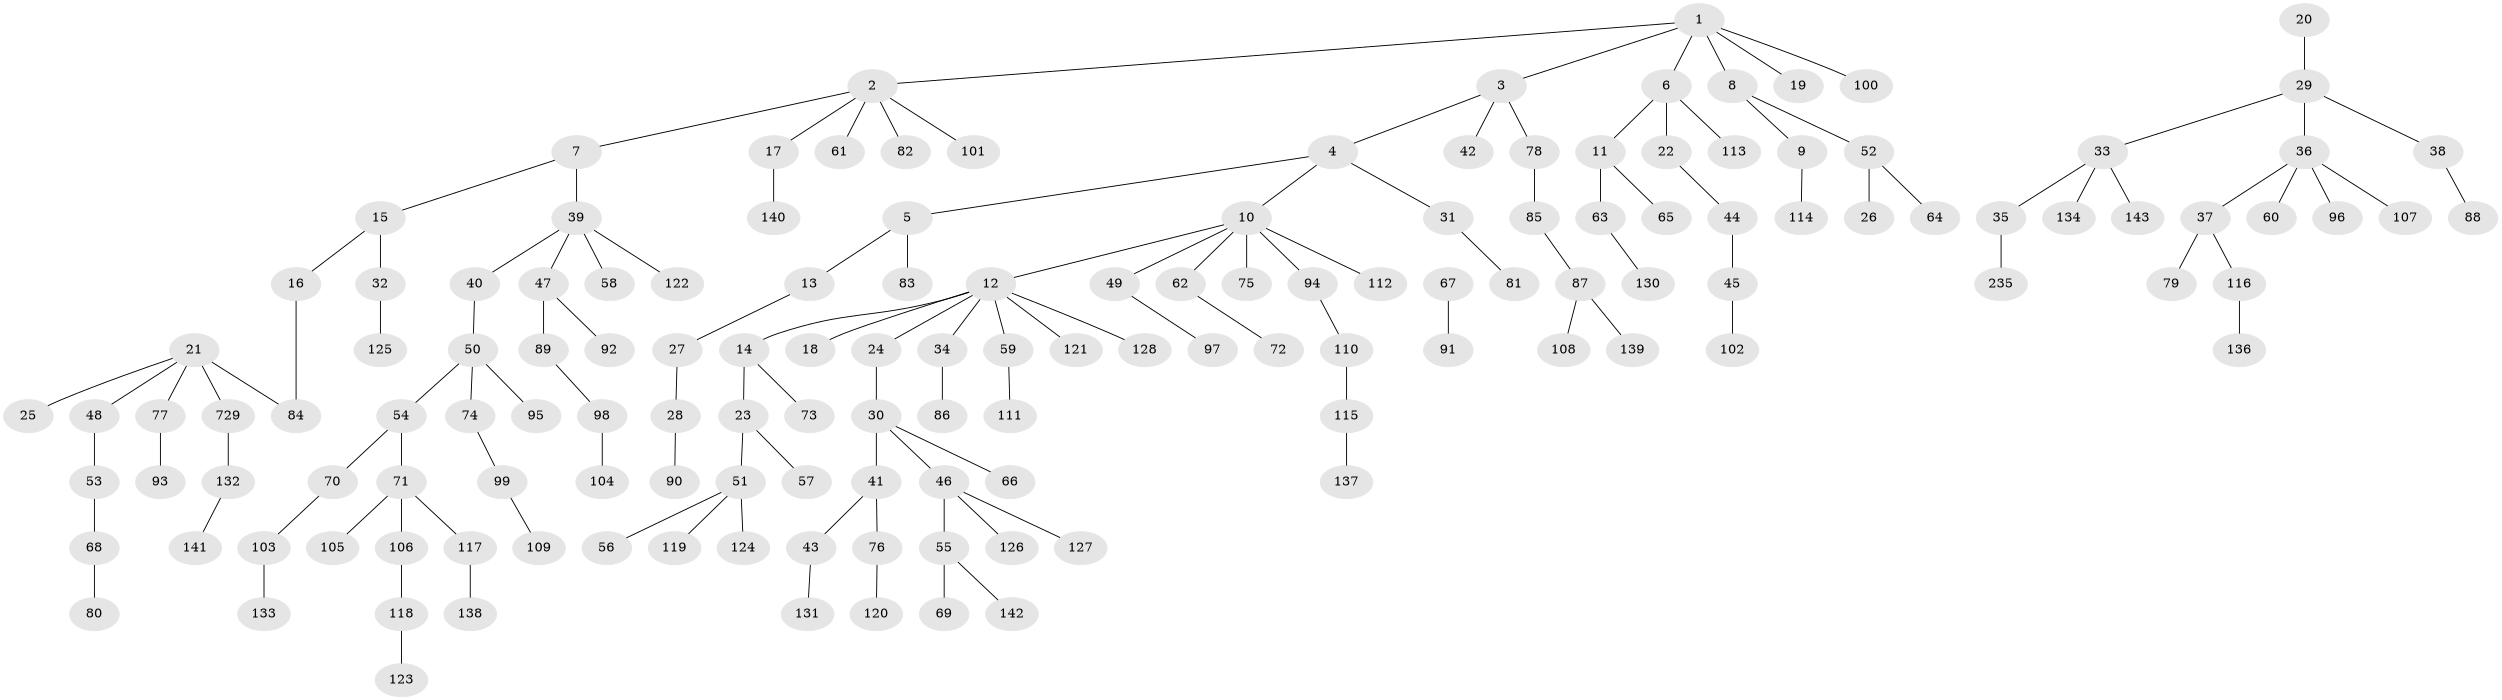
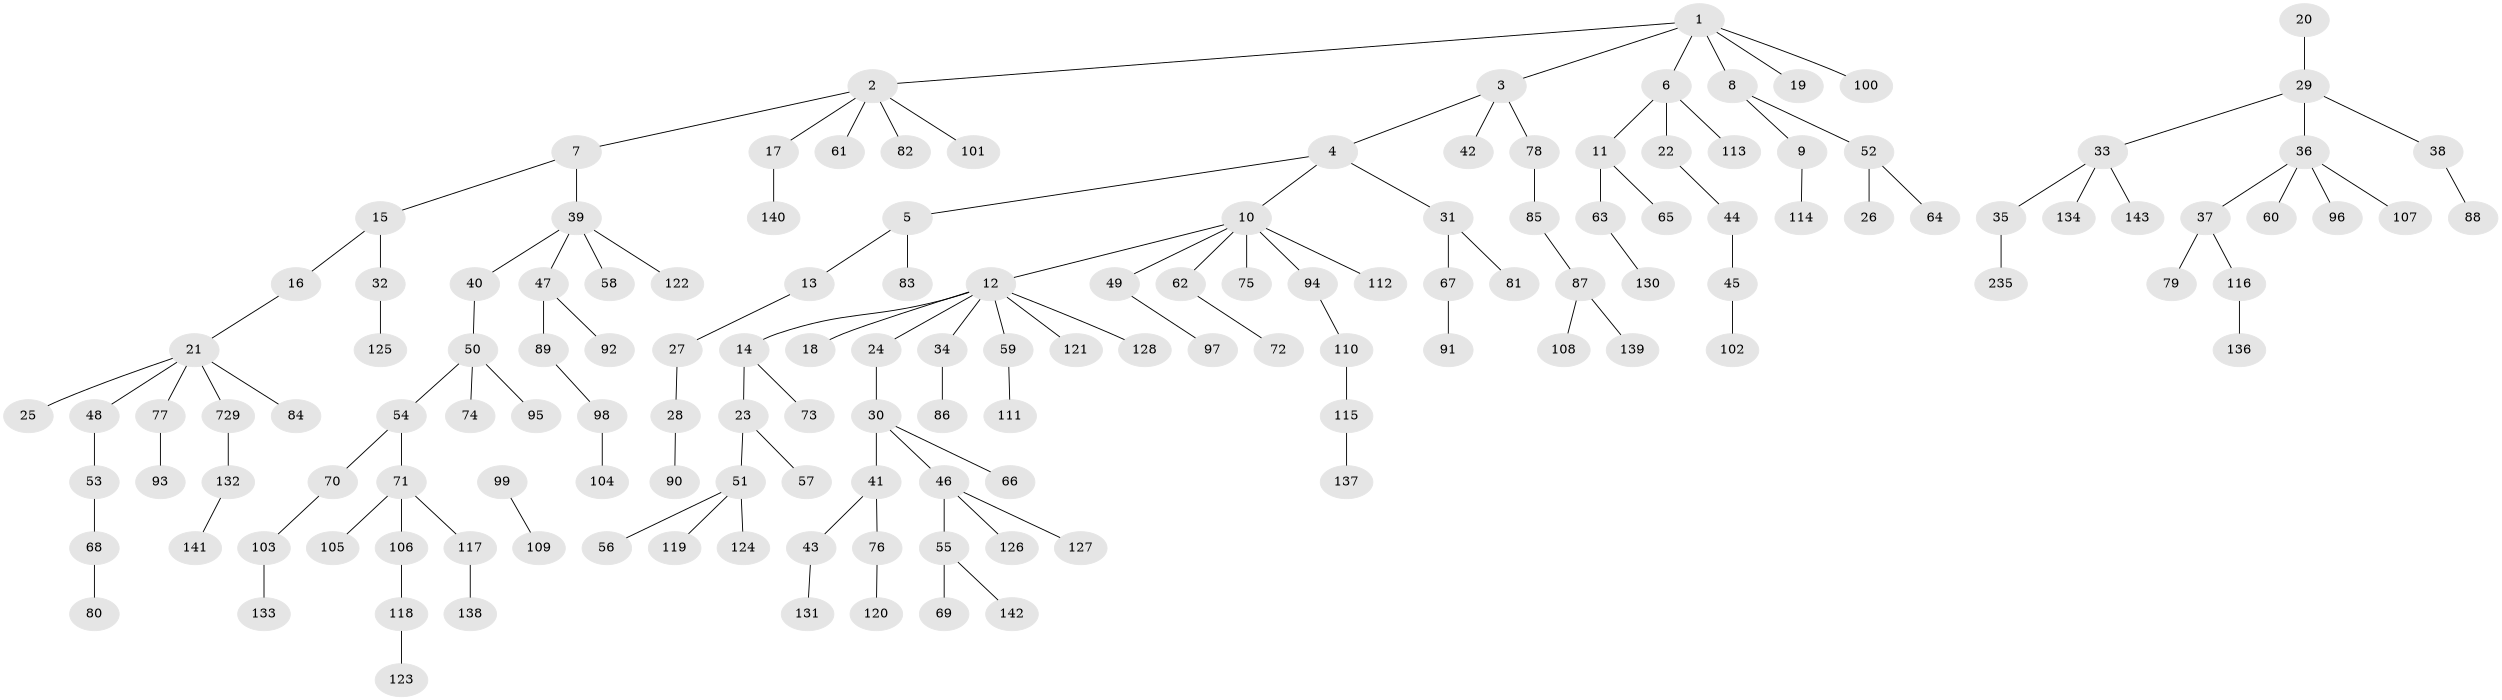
edge "31" -- "67": added
edge "16" -- "84": now "16" -- "21"
edge "74" -- "99": removed
